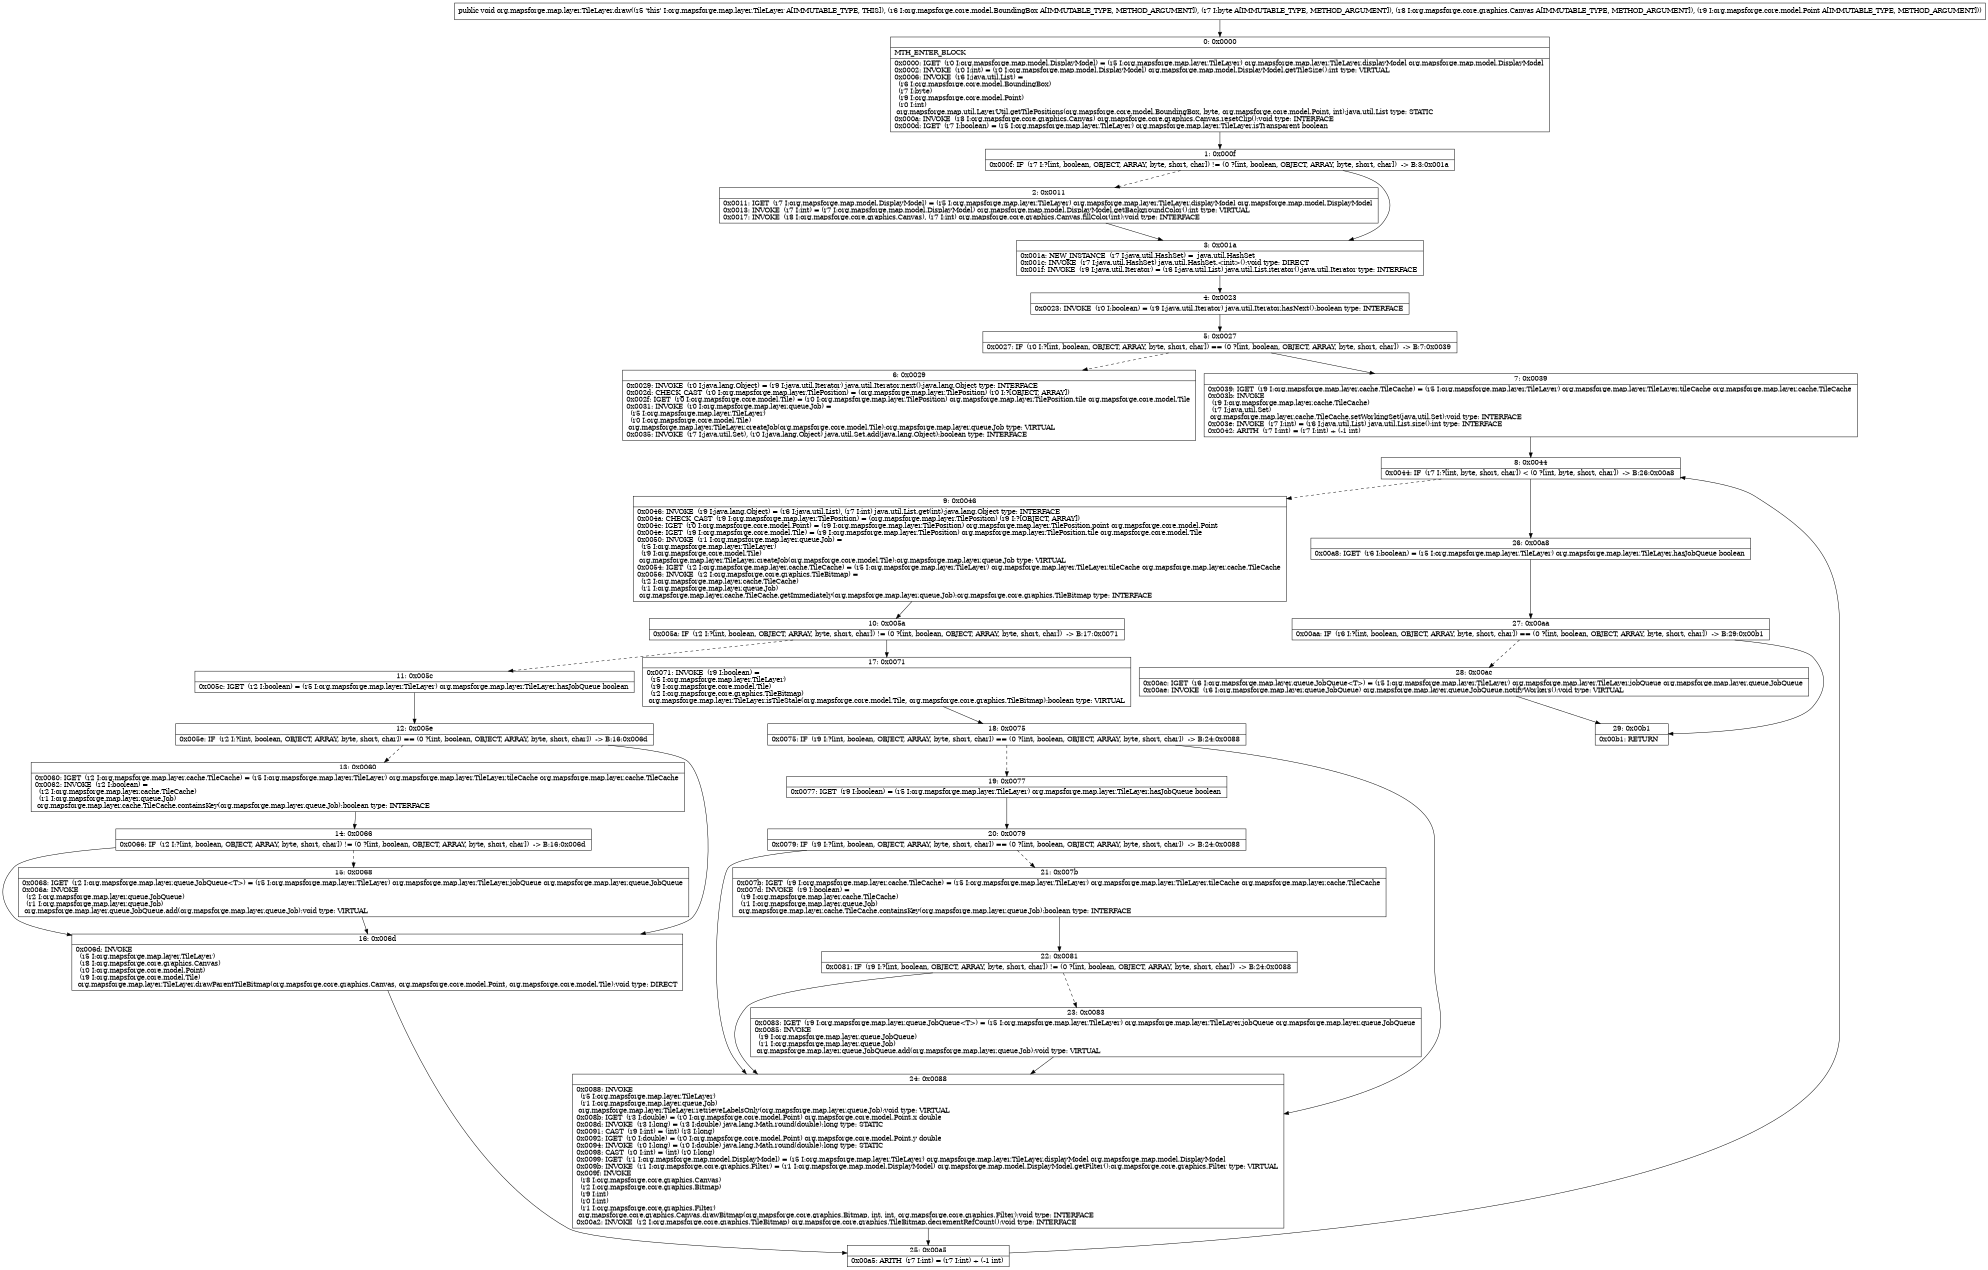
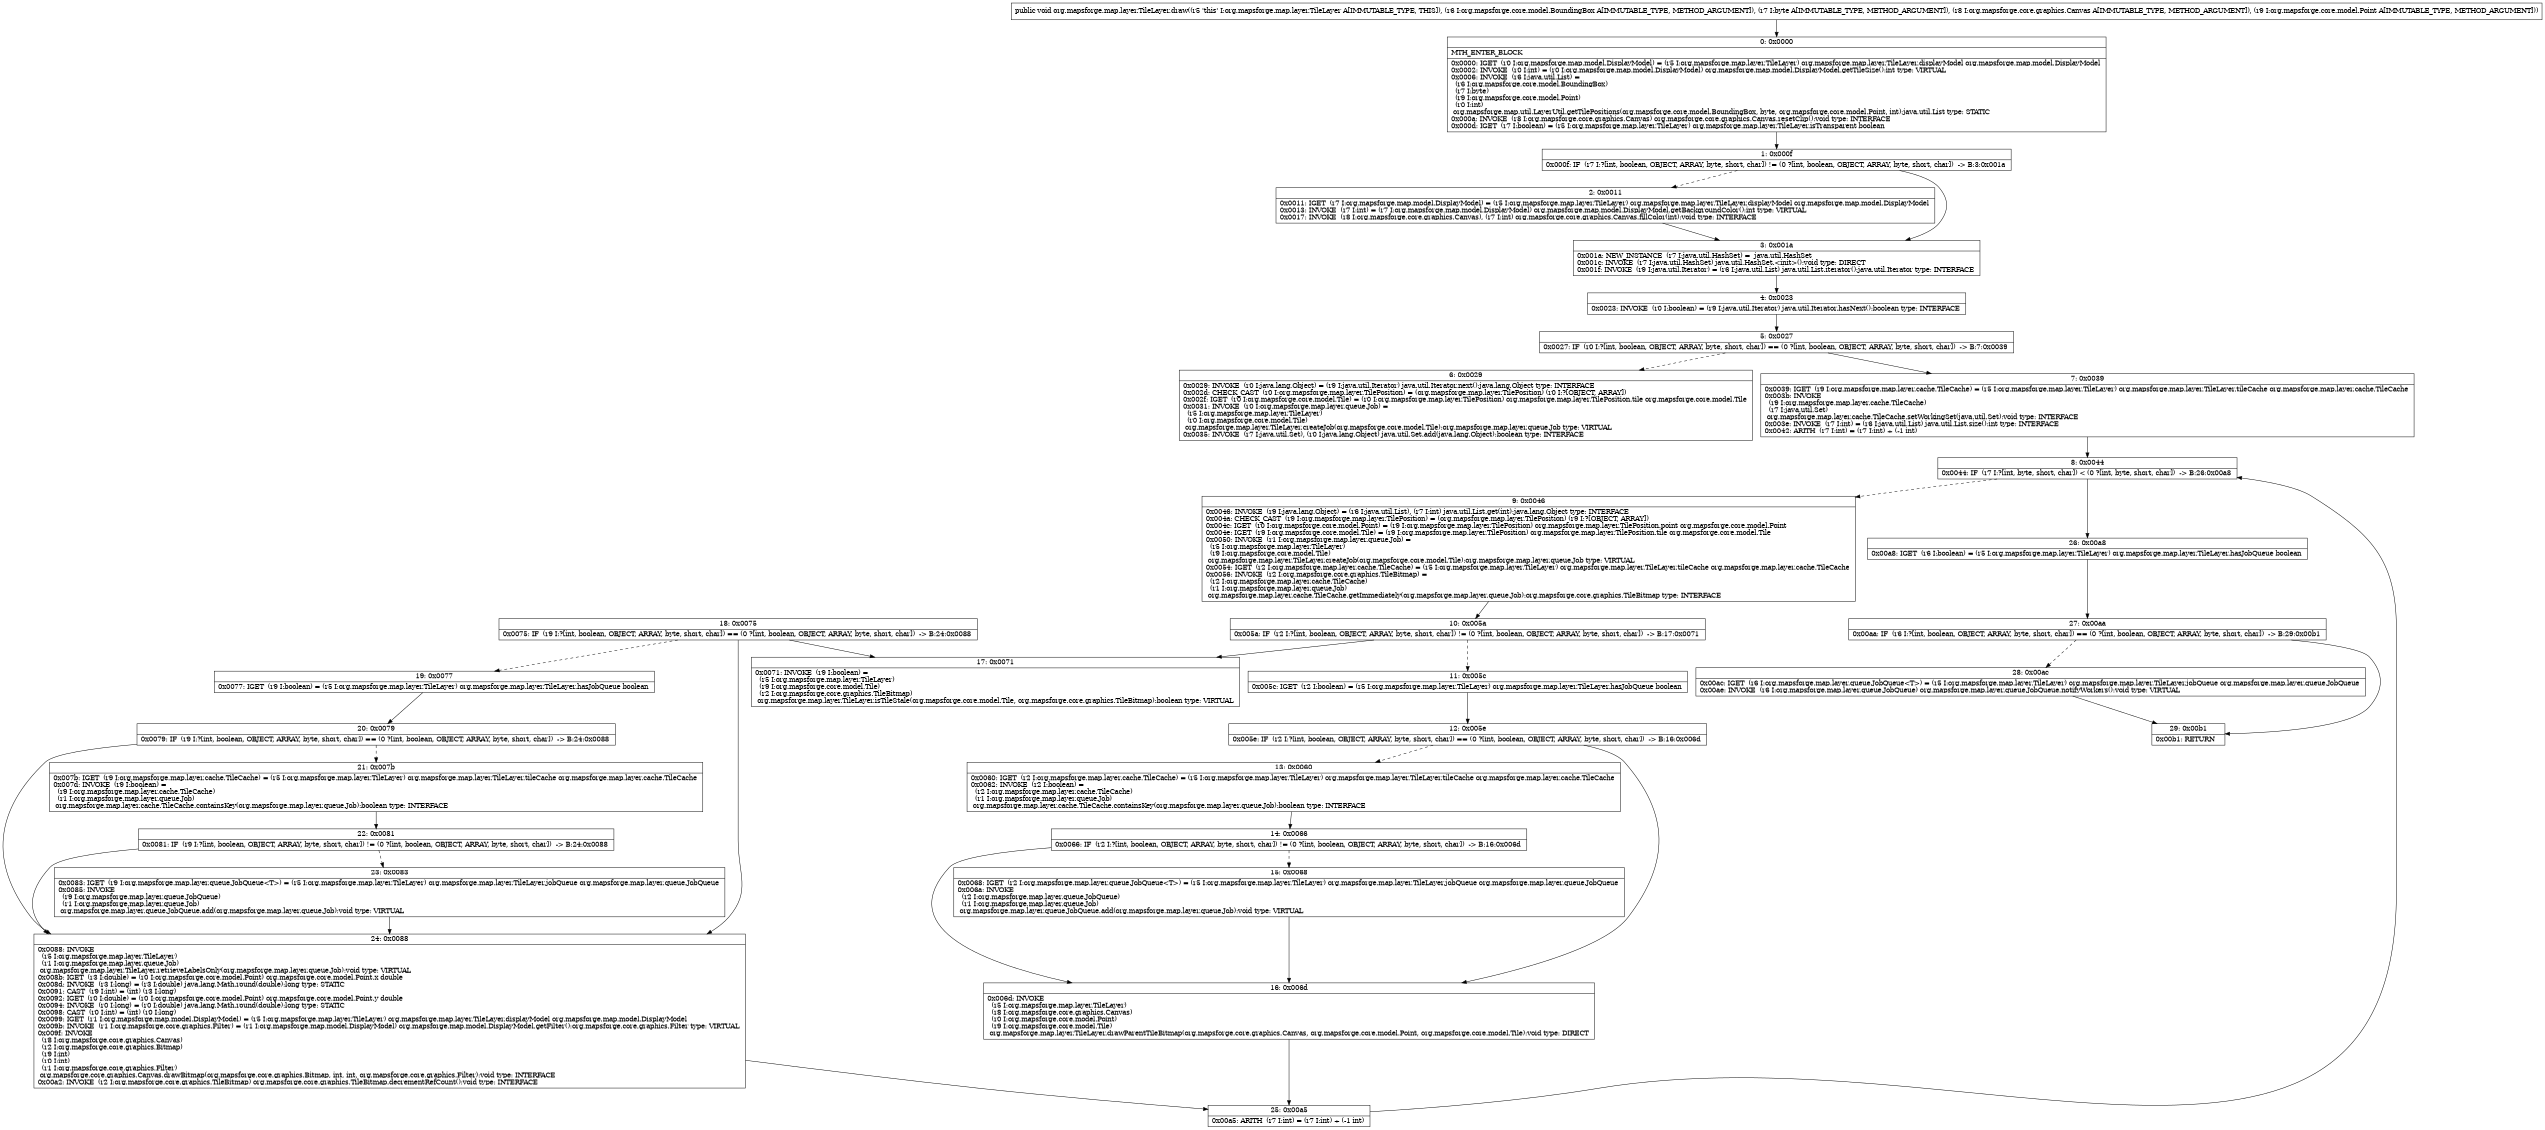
edge "17: 0x0071" -> "18: 0x0075": reversed
